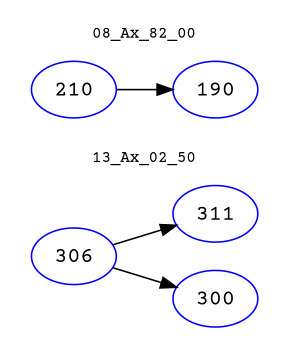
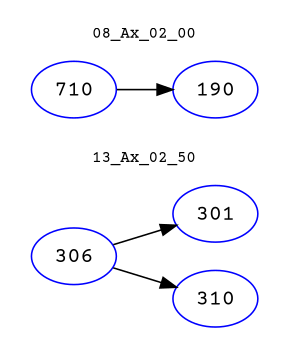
cluster "08_Ax_82_00": label "08_Ax_82_00" -> "08_Ax_02_00"
node "210": label "210" -> "710"
node "311": label "311" -> "301"
node "300": label "300" -> "310"
